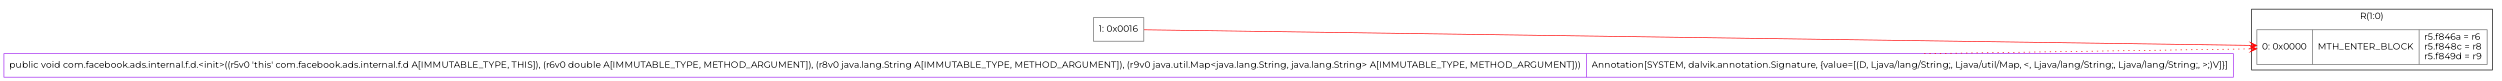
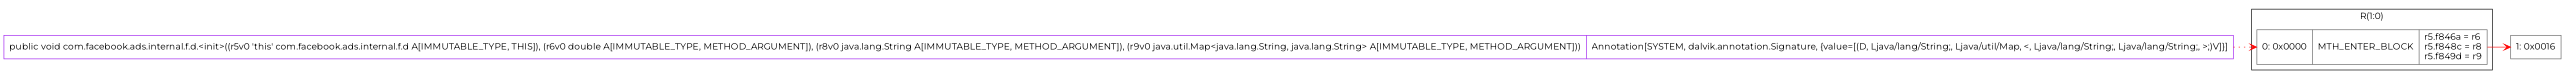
edge "1: 0x0016" -> "0: 0x0000": reversed
